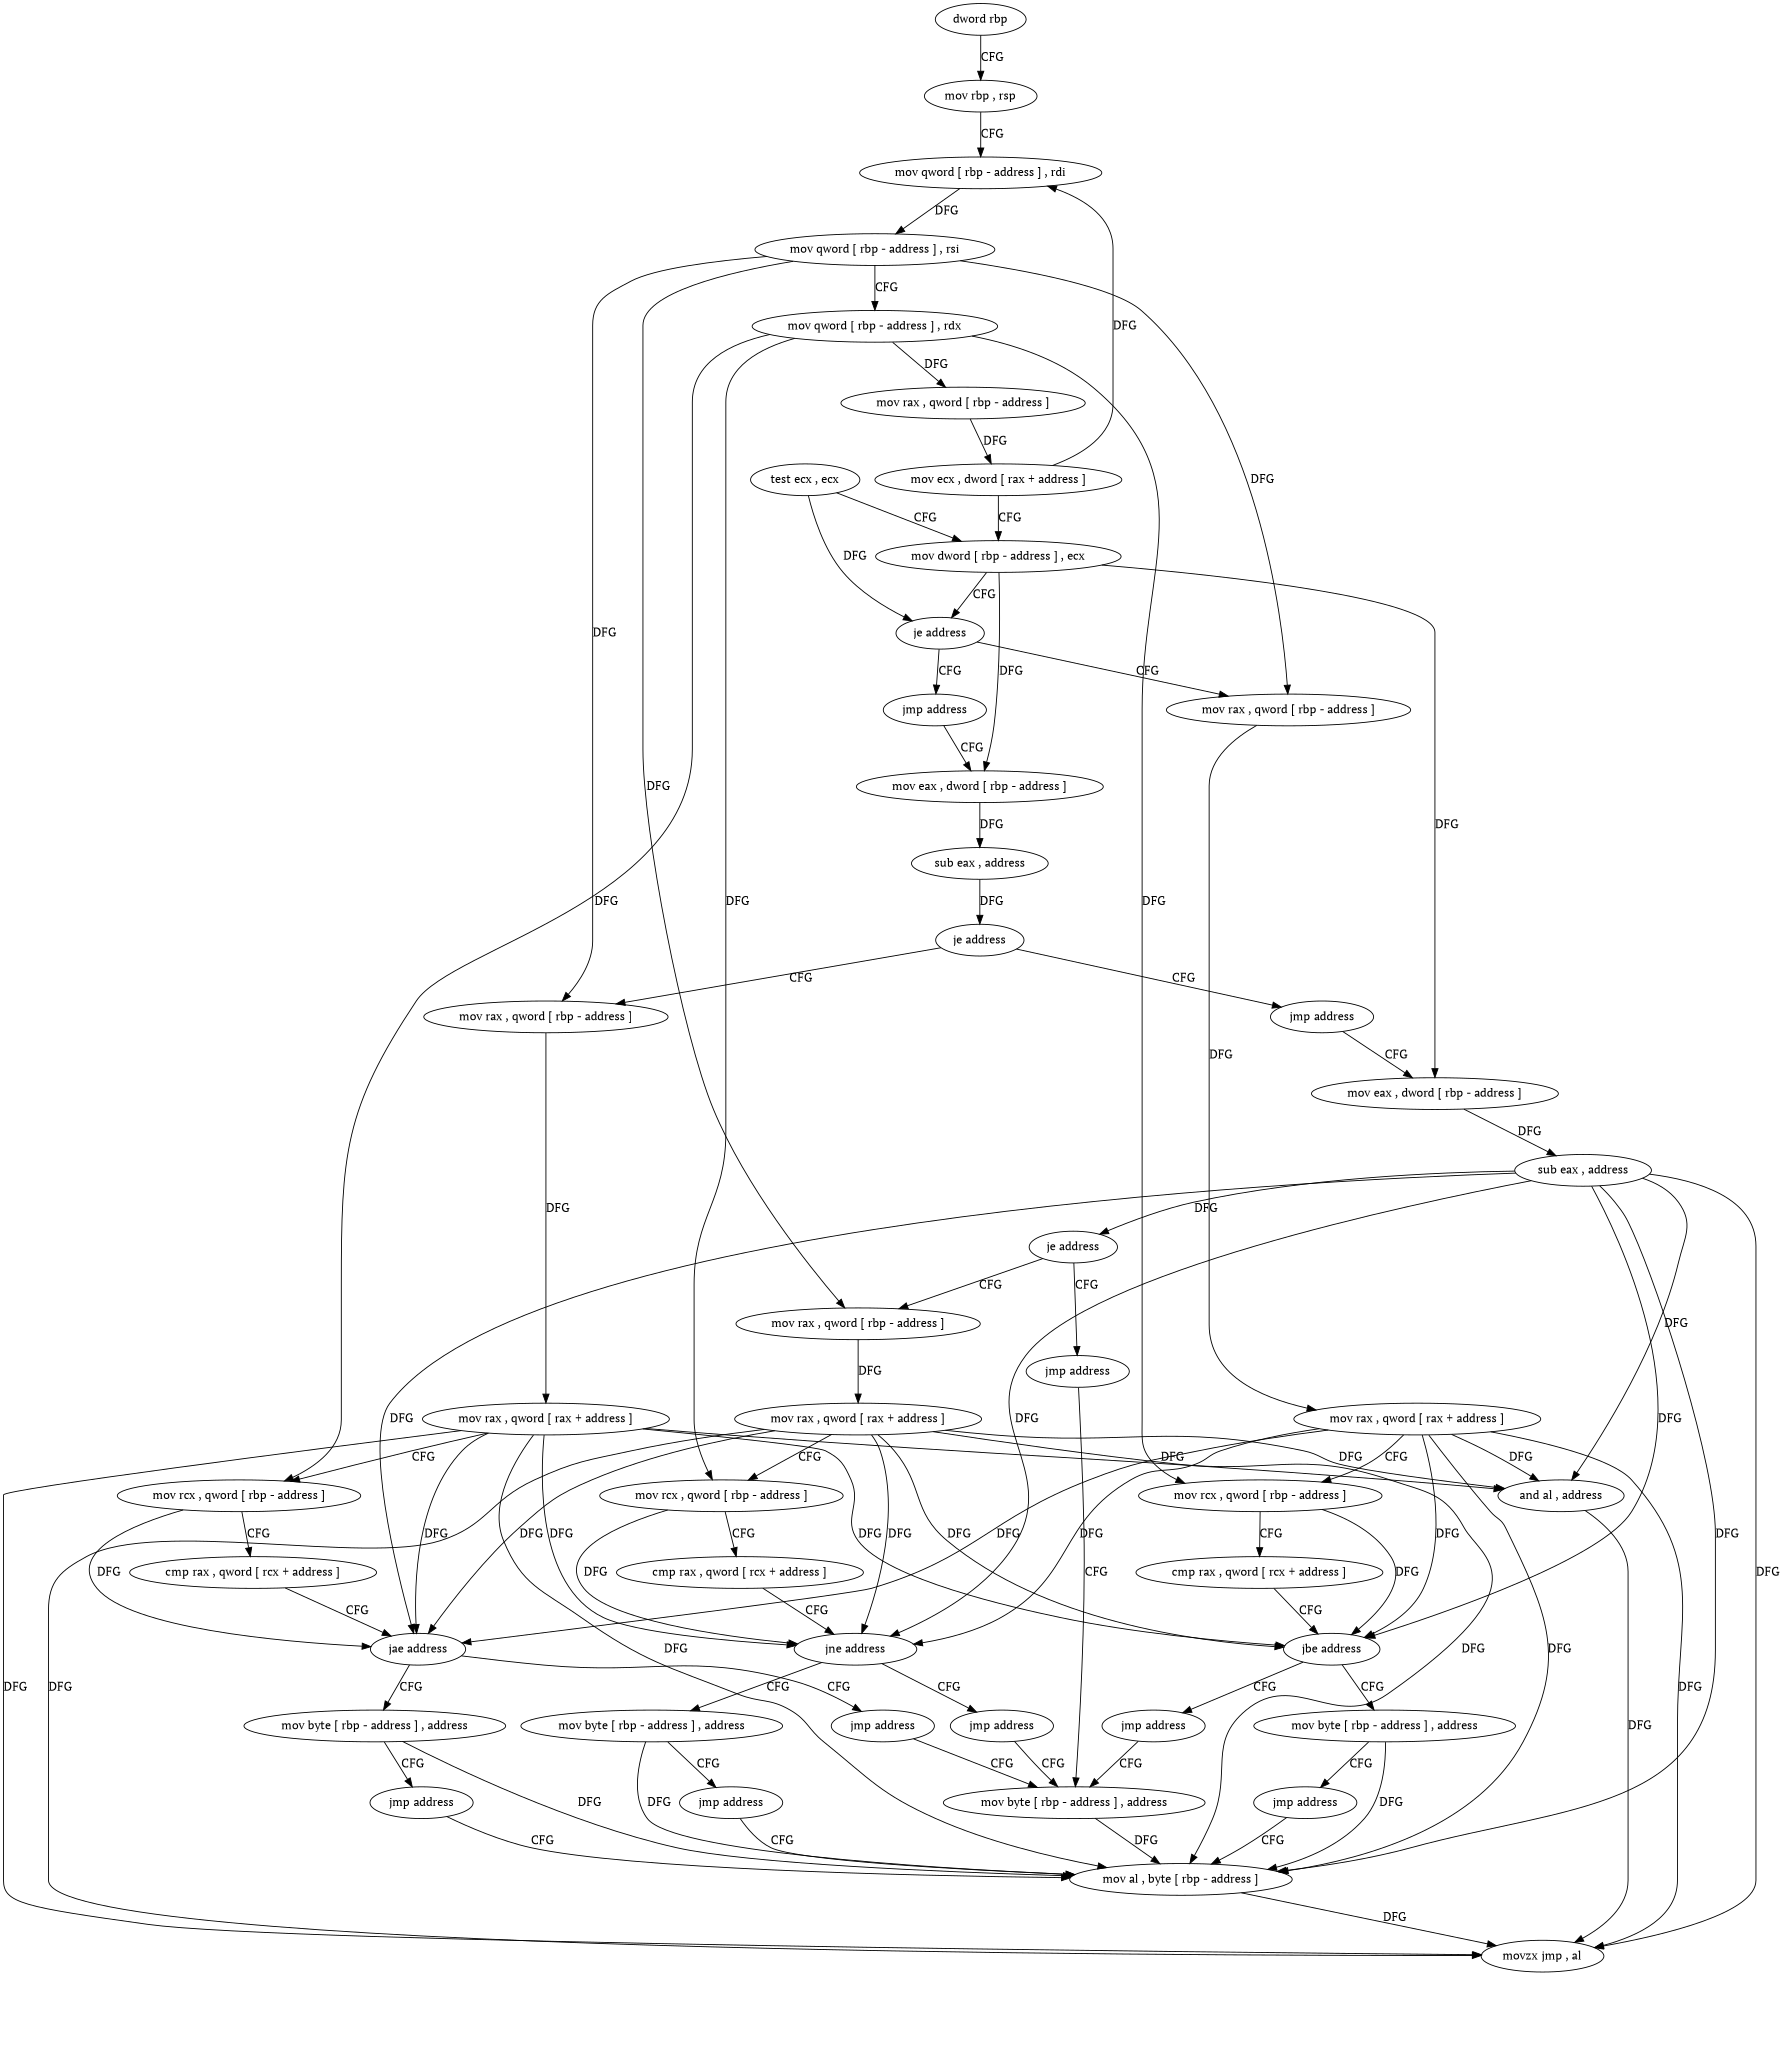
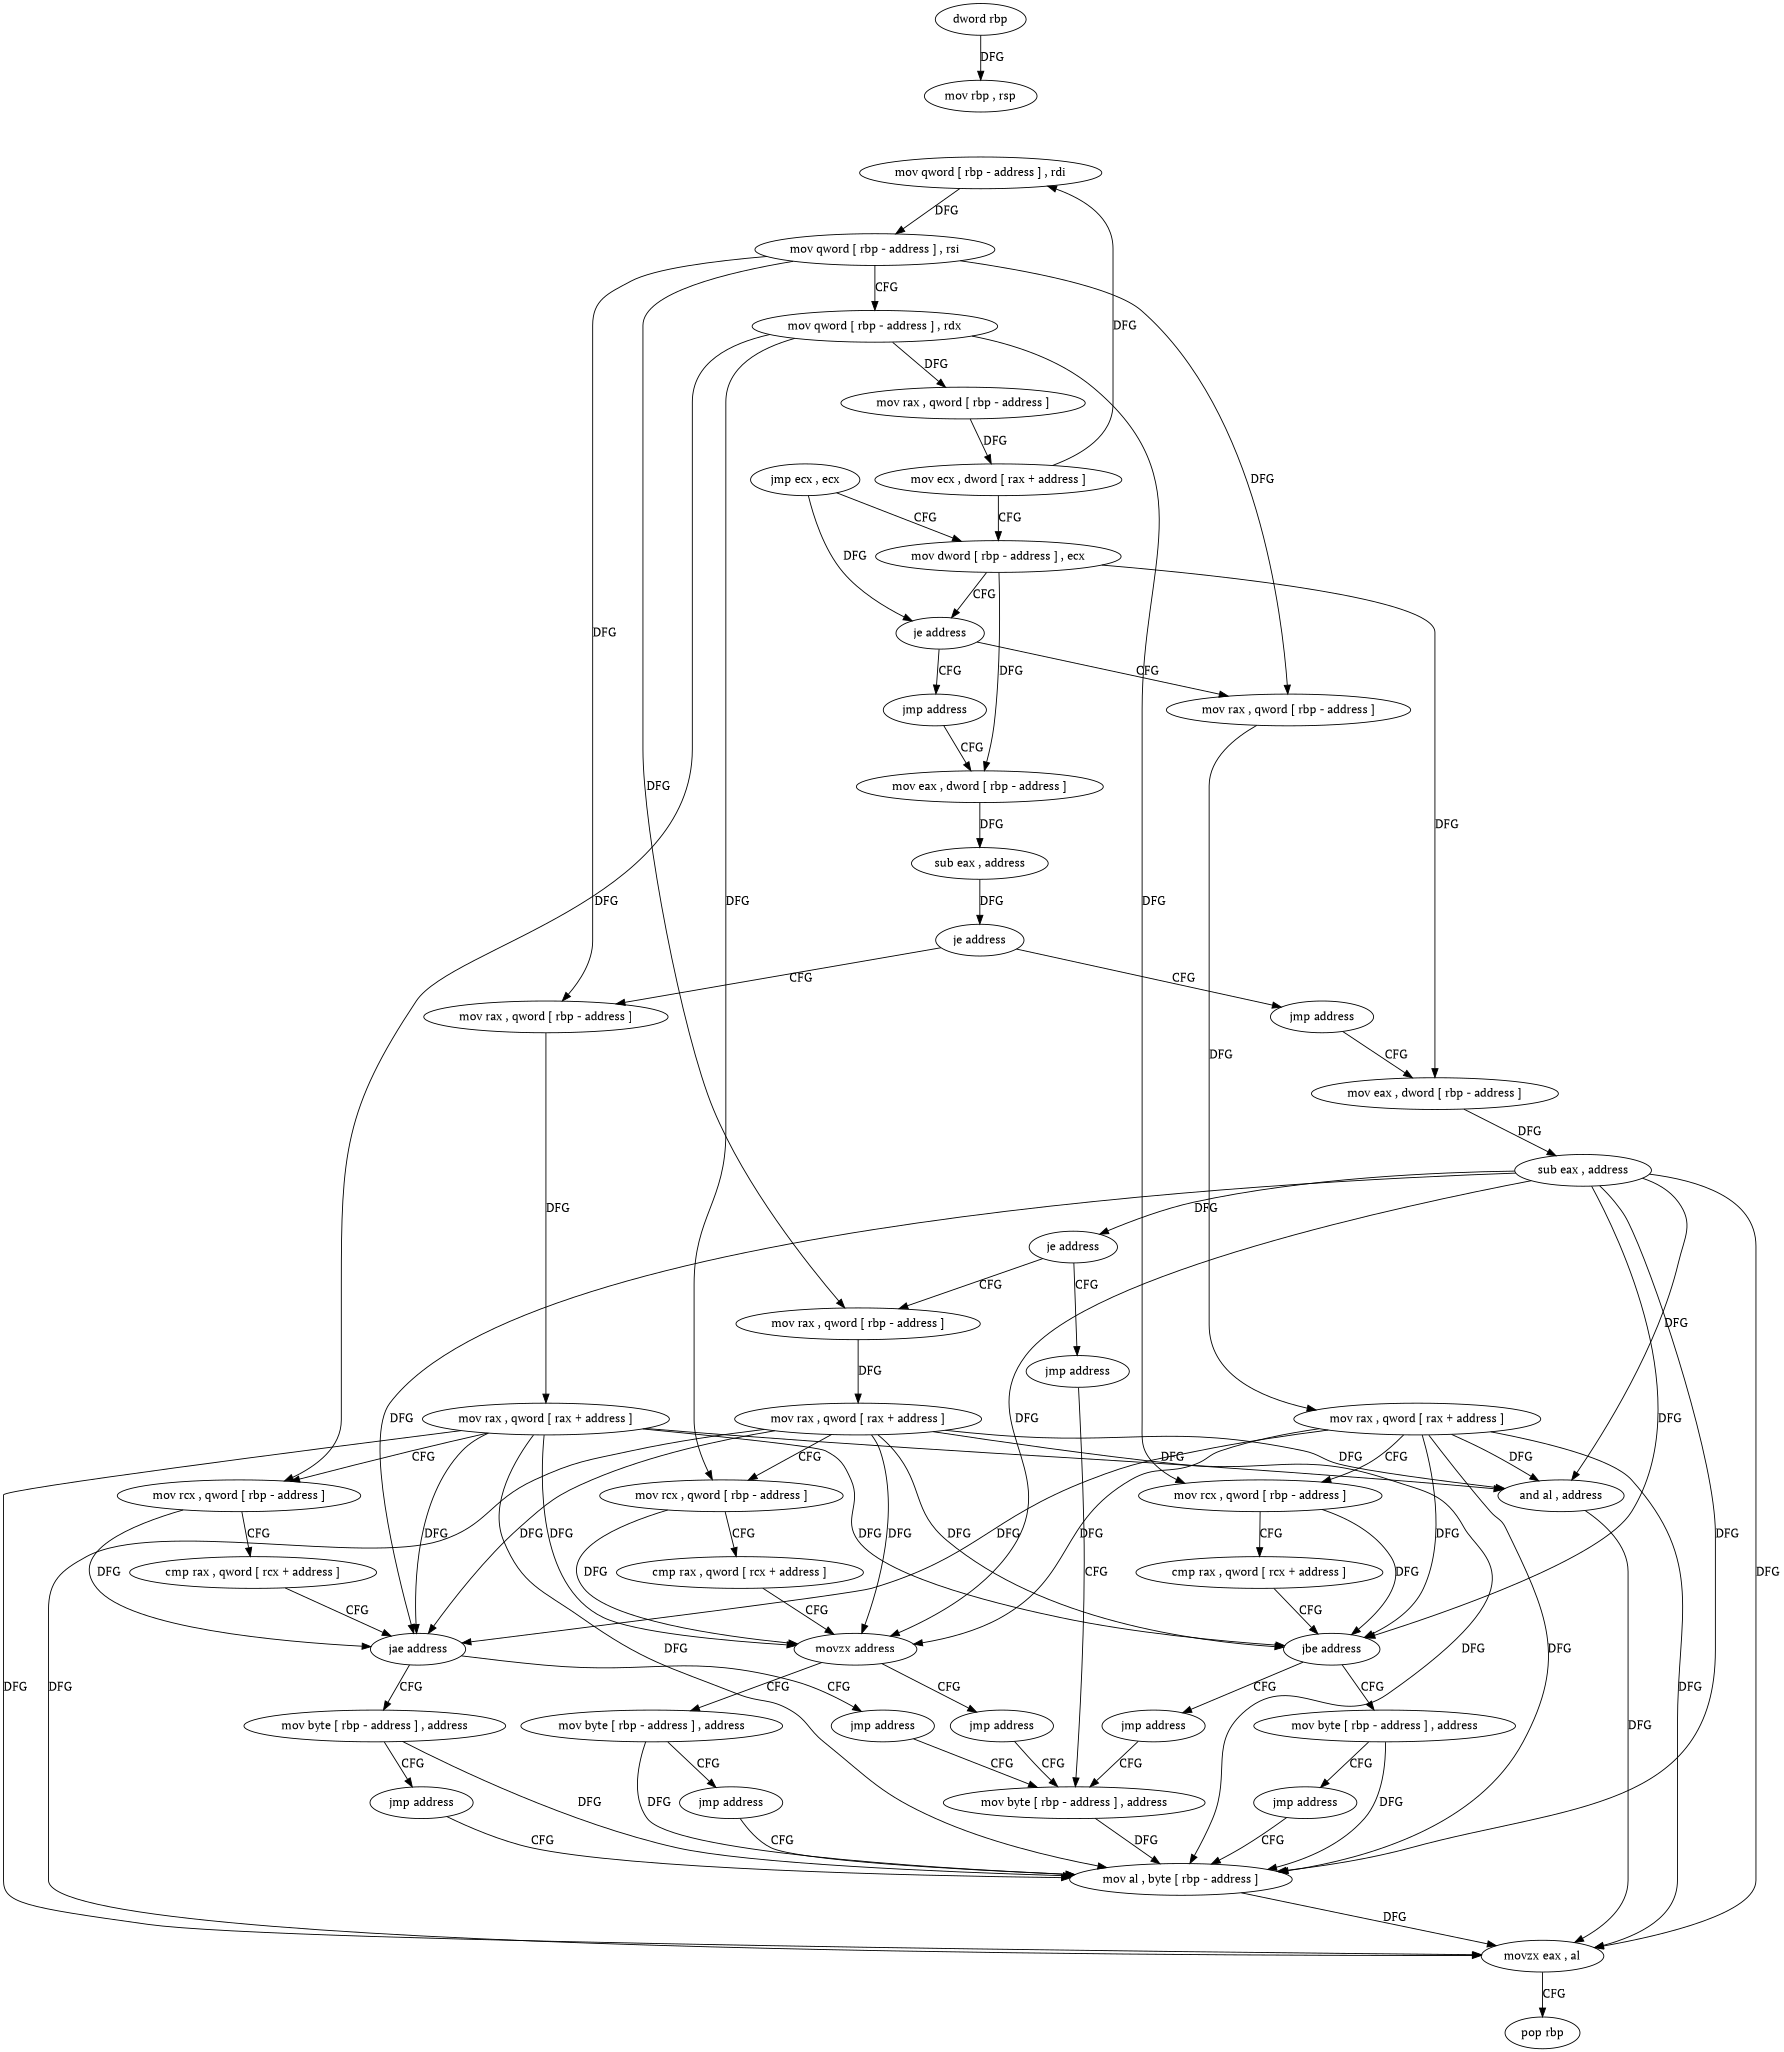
edge "dword rbp" -> "mov rbp , rsp": label "CFG" -> "DFG"
edge "mov rbp , rsp" -> "mov qword [ rbp - address ] , rdi": removed, label "CFG"
node "test ecx , ecx": label "test ecx , ecx" -> "jmp ecx , ecx"
node "jne address": label "jne address" -> "movzx address"
node "movzx jmp , al": label "movzx jmp , al" -> "movzx eax , al"
node "pop rbp": added
